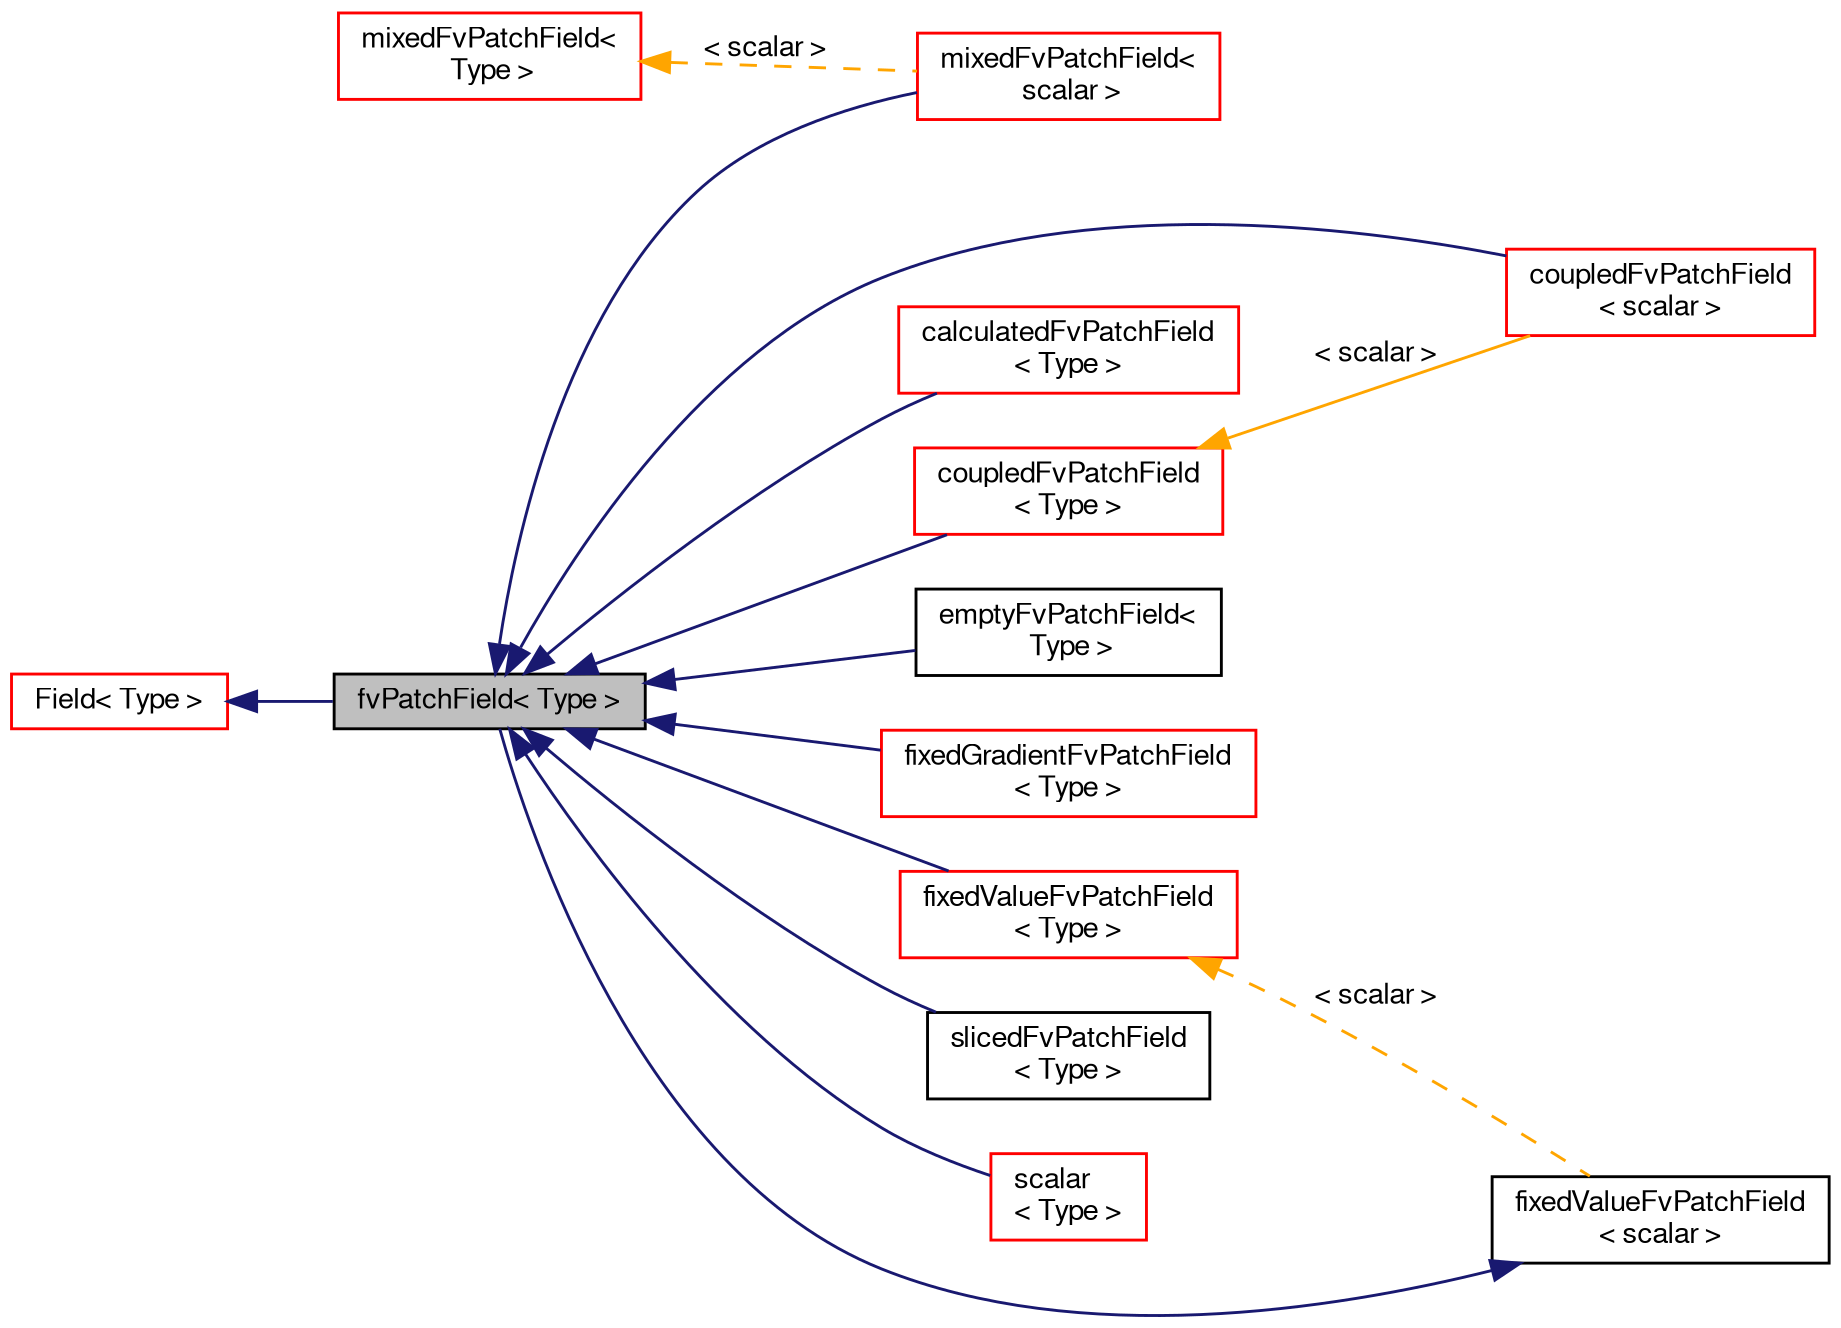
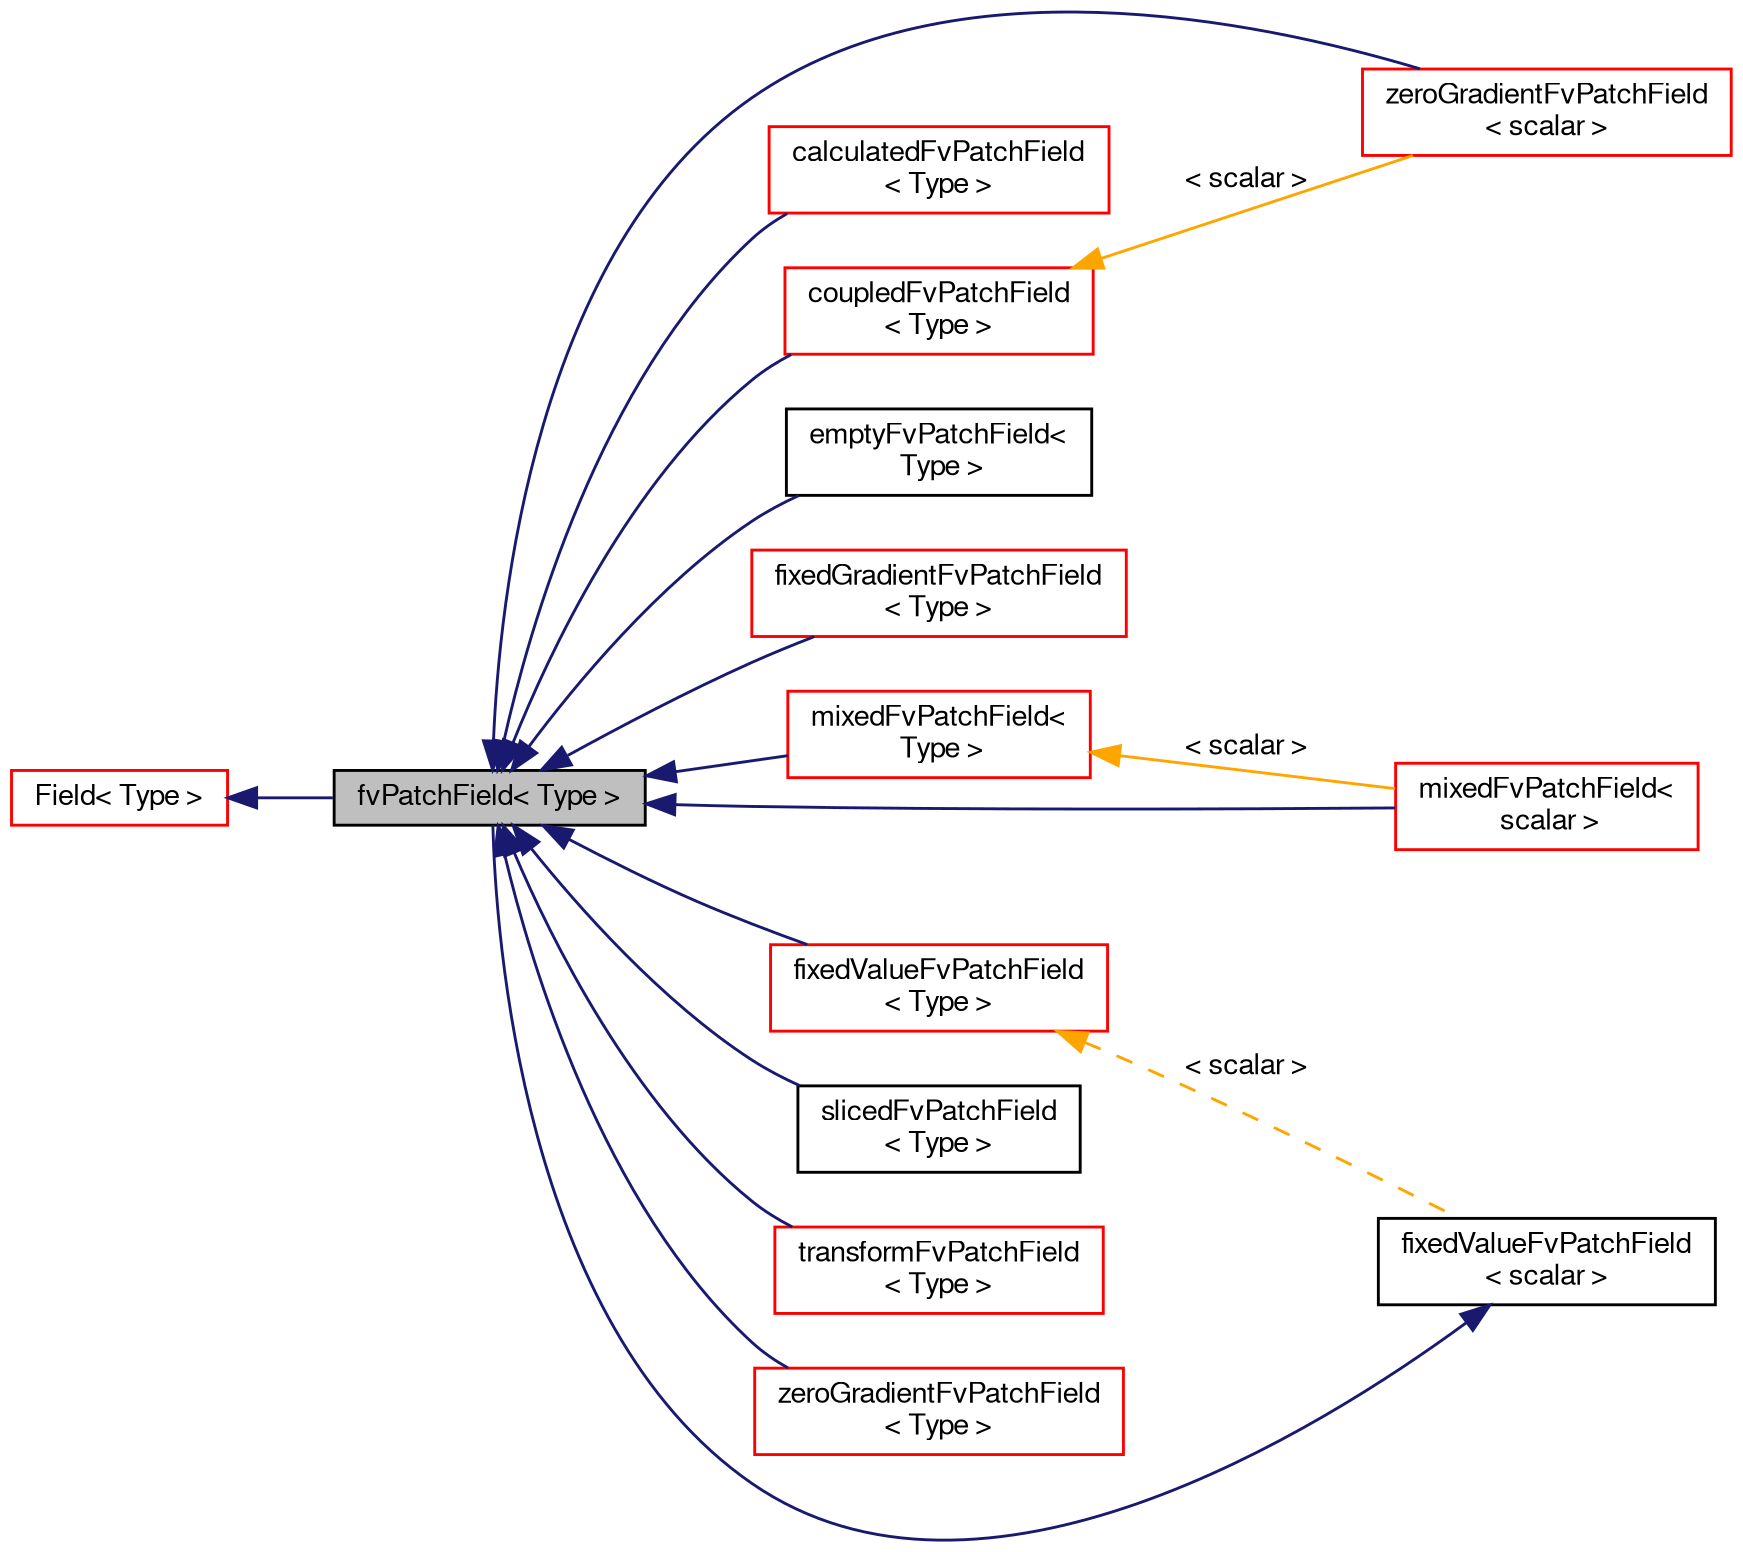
edge "mixedFvPatchField< scalar >" -> "mixedFvPatchField< Type >": style dashed -> solid
node "coupledFvPatchField < scalar >": label "coupledFvPatchField < scalar >" -> "zeroGradientFvPatchField < scalar >"
edge "mixedFvPatchField< Type >" -> "fvPatchField< Type >": added
node "scalar < Type >": label "scalar < Type >" -> "zeroGradientFvPatchField < Type >"
node "transformFvPatchField < Type >": added
